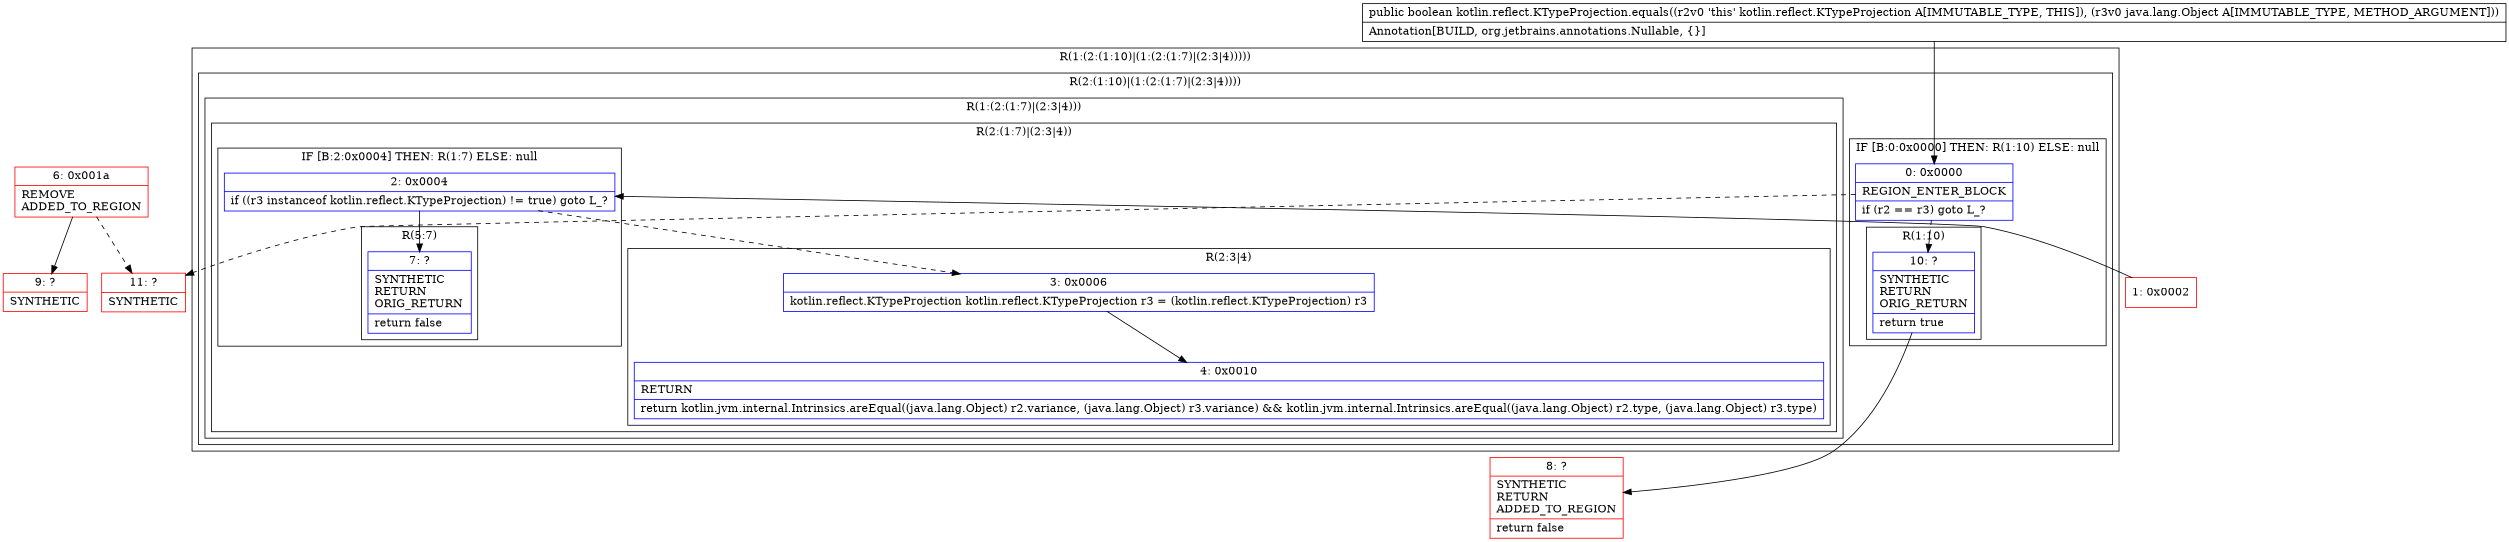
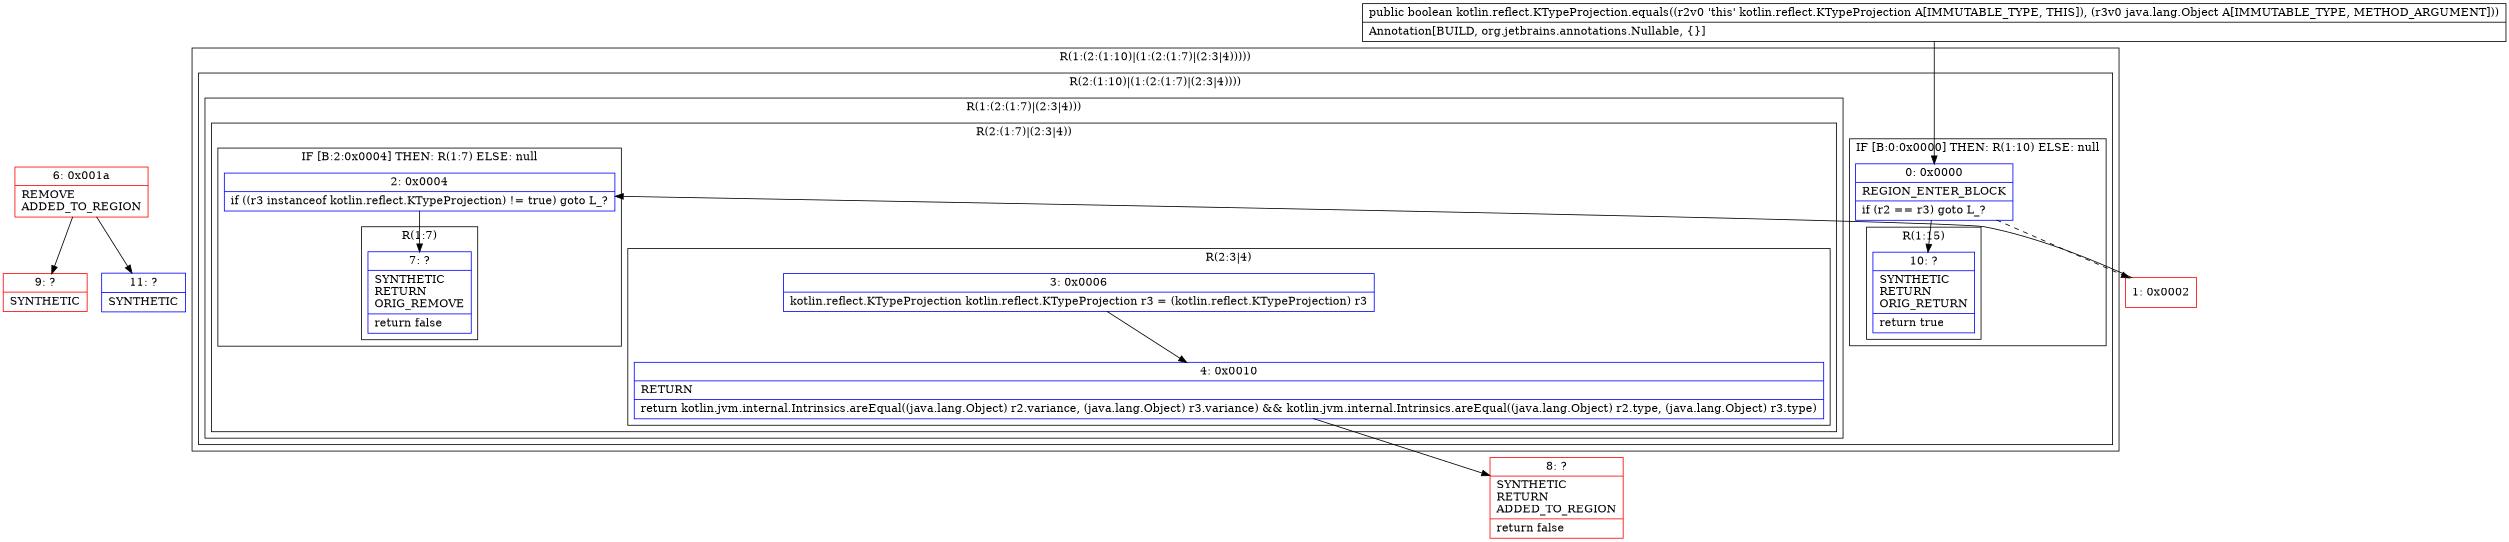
edge "0: 0x0000" -> "11: ?": now "0: 0x0000" -> "1: 0x0002"
edge "0: 0x0000" -> "10: ?": style dashed -> solid
cluster "R(5:7)": label "R(5:7)" -> "R(1:7)"
cluster "R(1:10)": label "R(1:10)" -> "R(1:15)"
edge "6: 0x001a" -> "11: ?": style dashed -> solid
edge "2: 0x0004" -> "3: 0x0006": removed
node "11: ?": color red -> blue
node "7: ?": text "ORIG_RETURN" -> "ORIG_REMOVE"
edge "10: ?" -> "8: ?": now "4: 0x0010" -> "8: ?"
